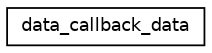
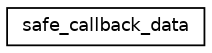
node "data_callback_data": label "data_callback_data" -> "safe_callback_data"
